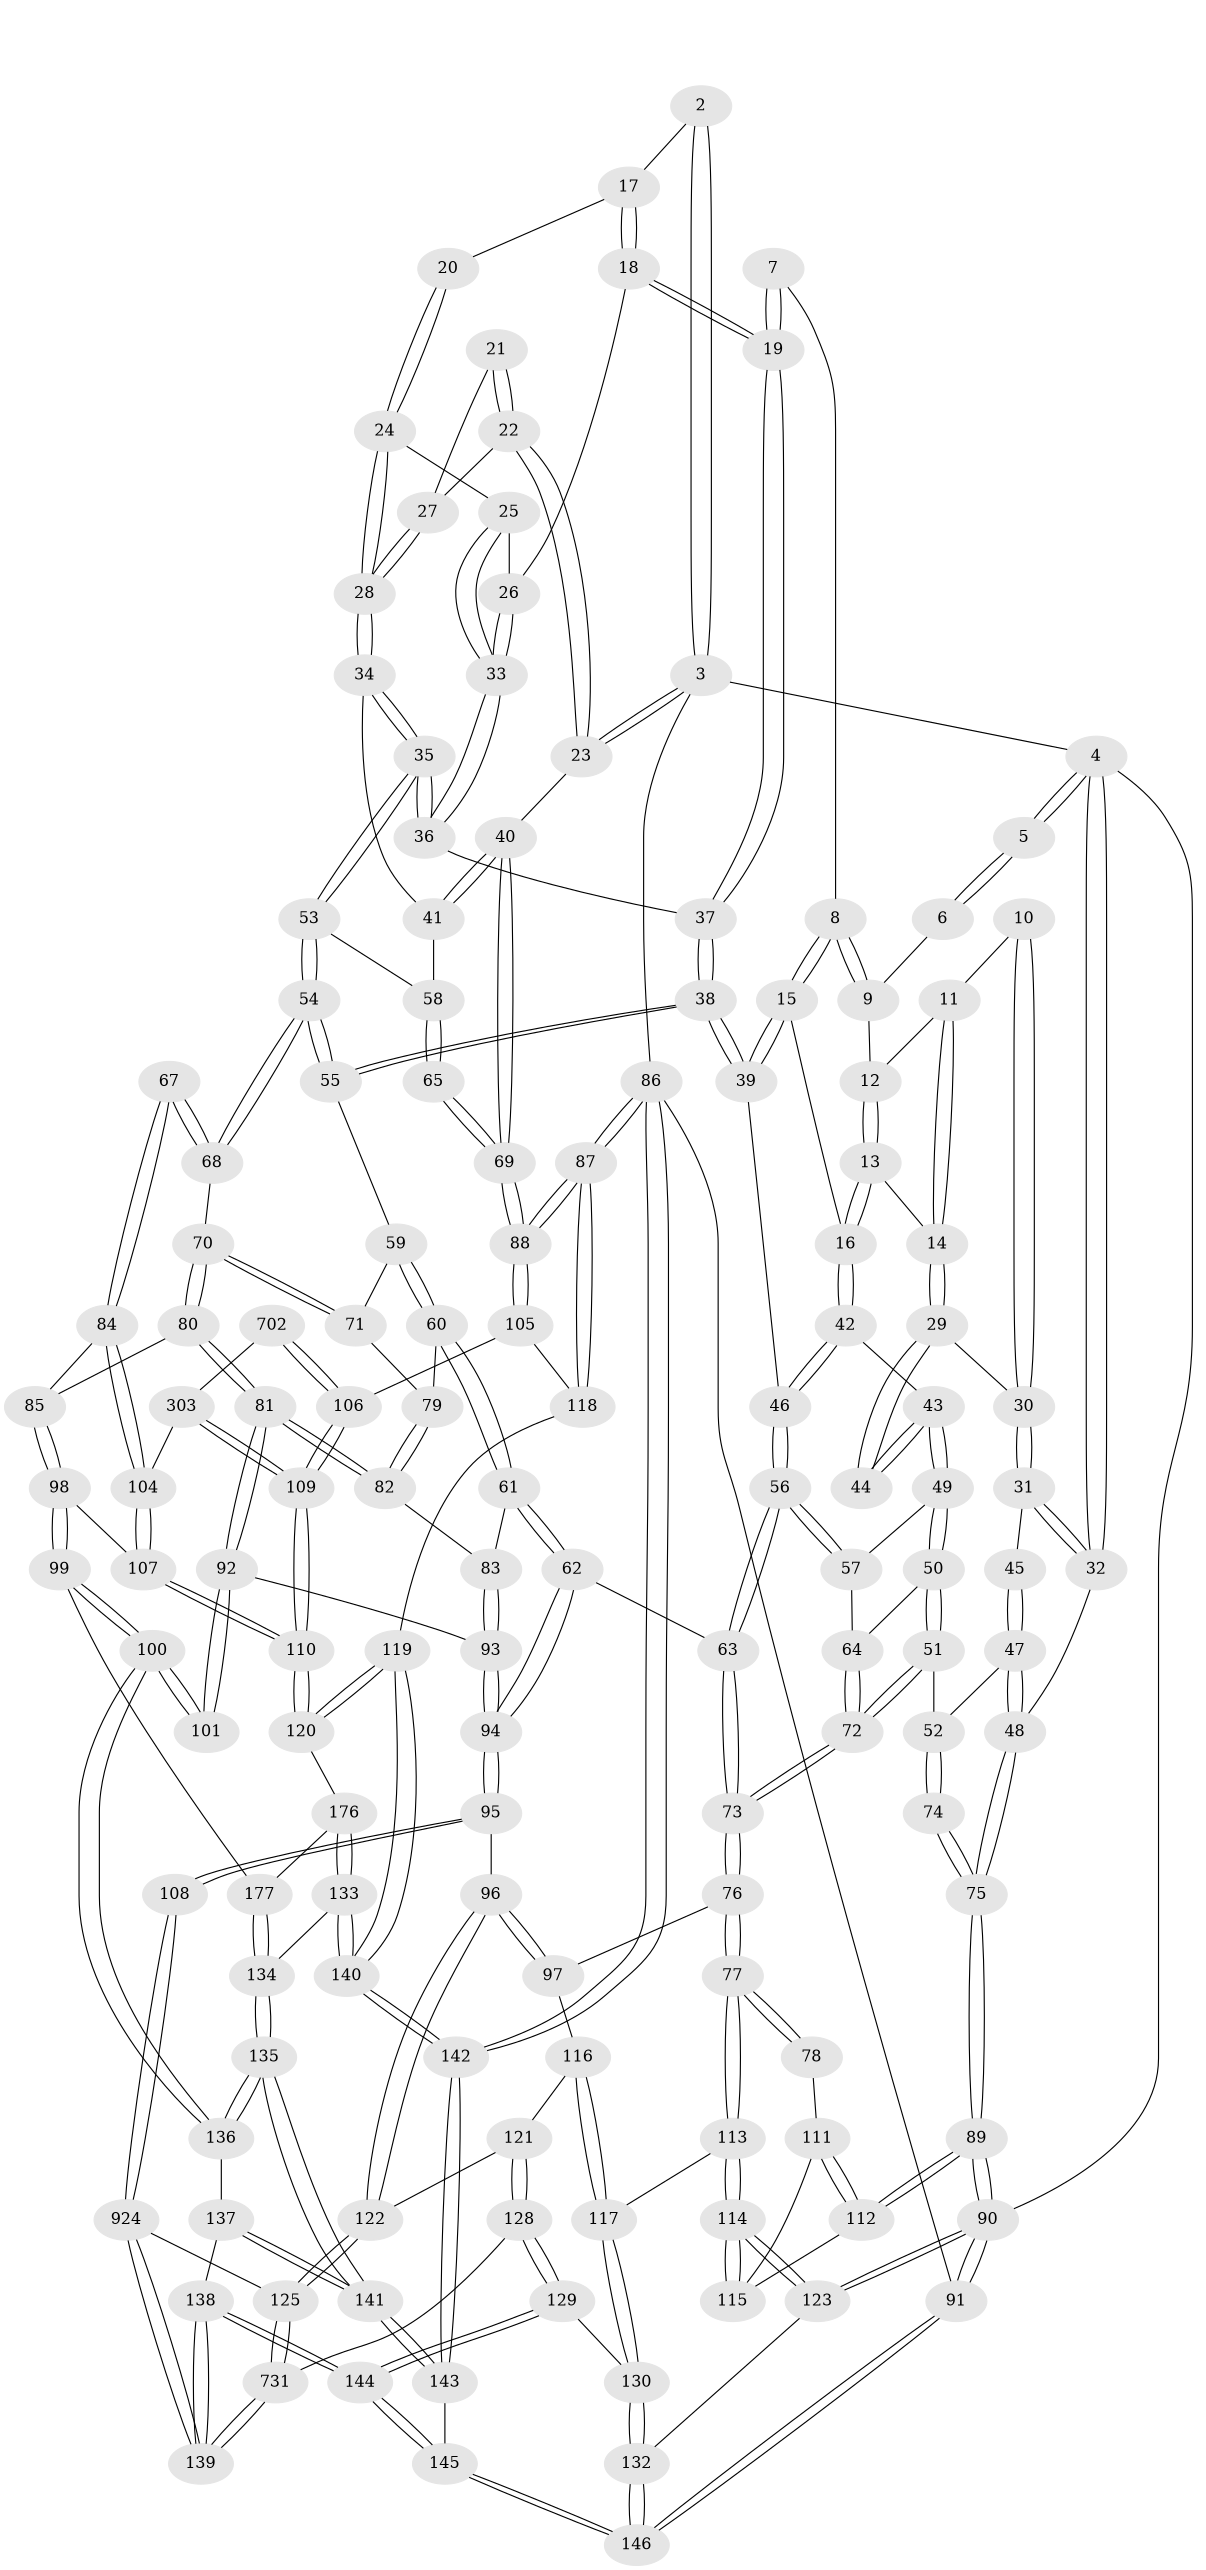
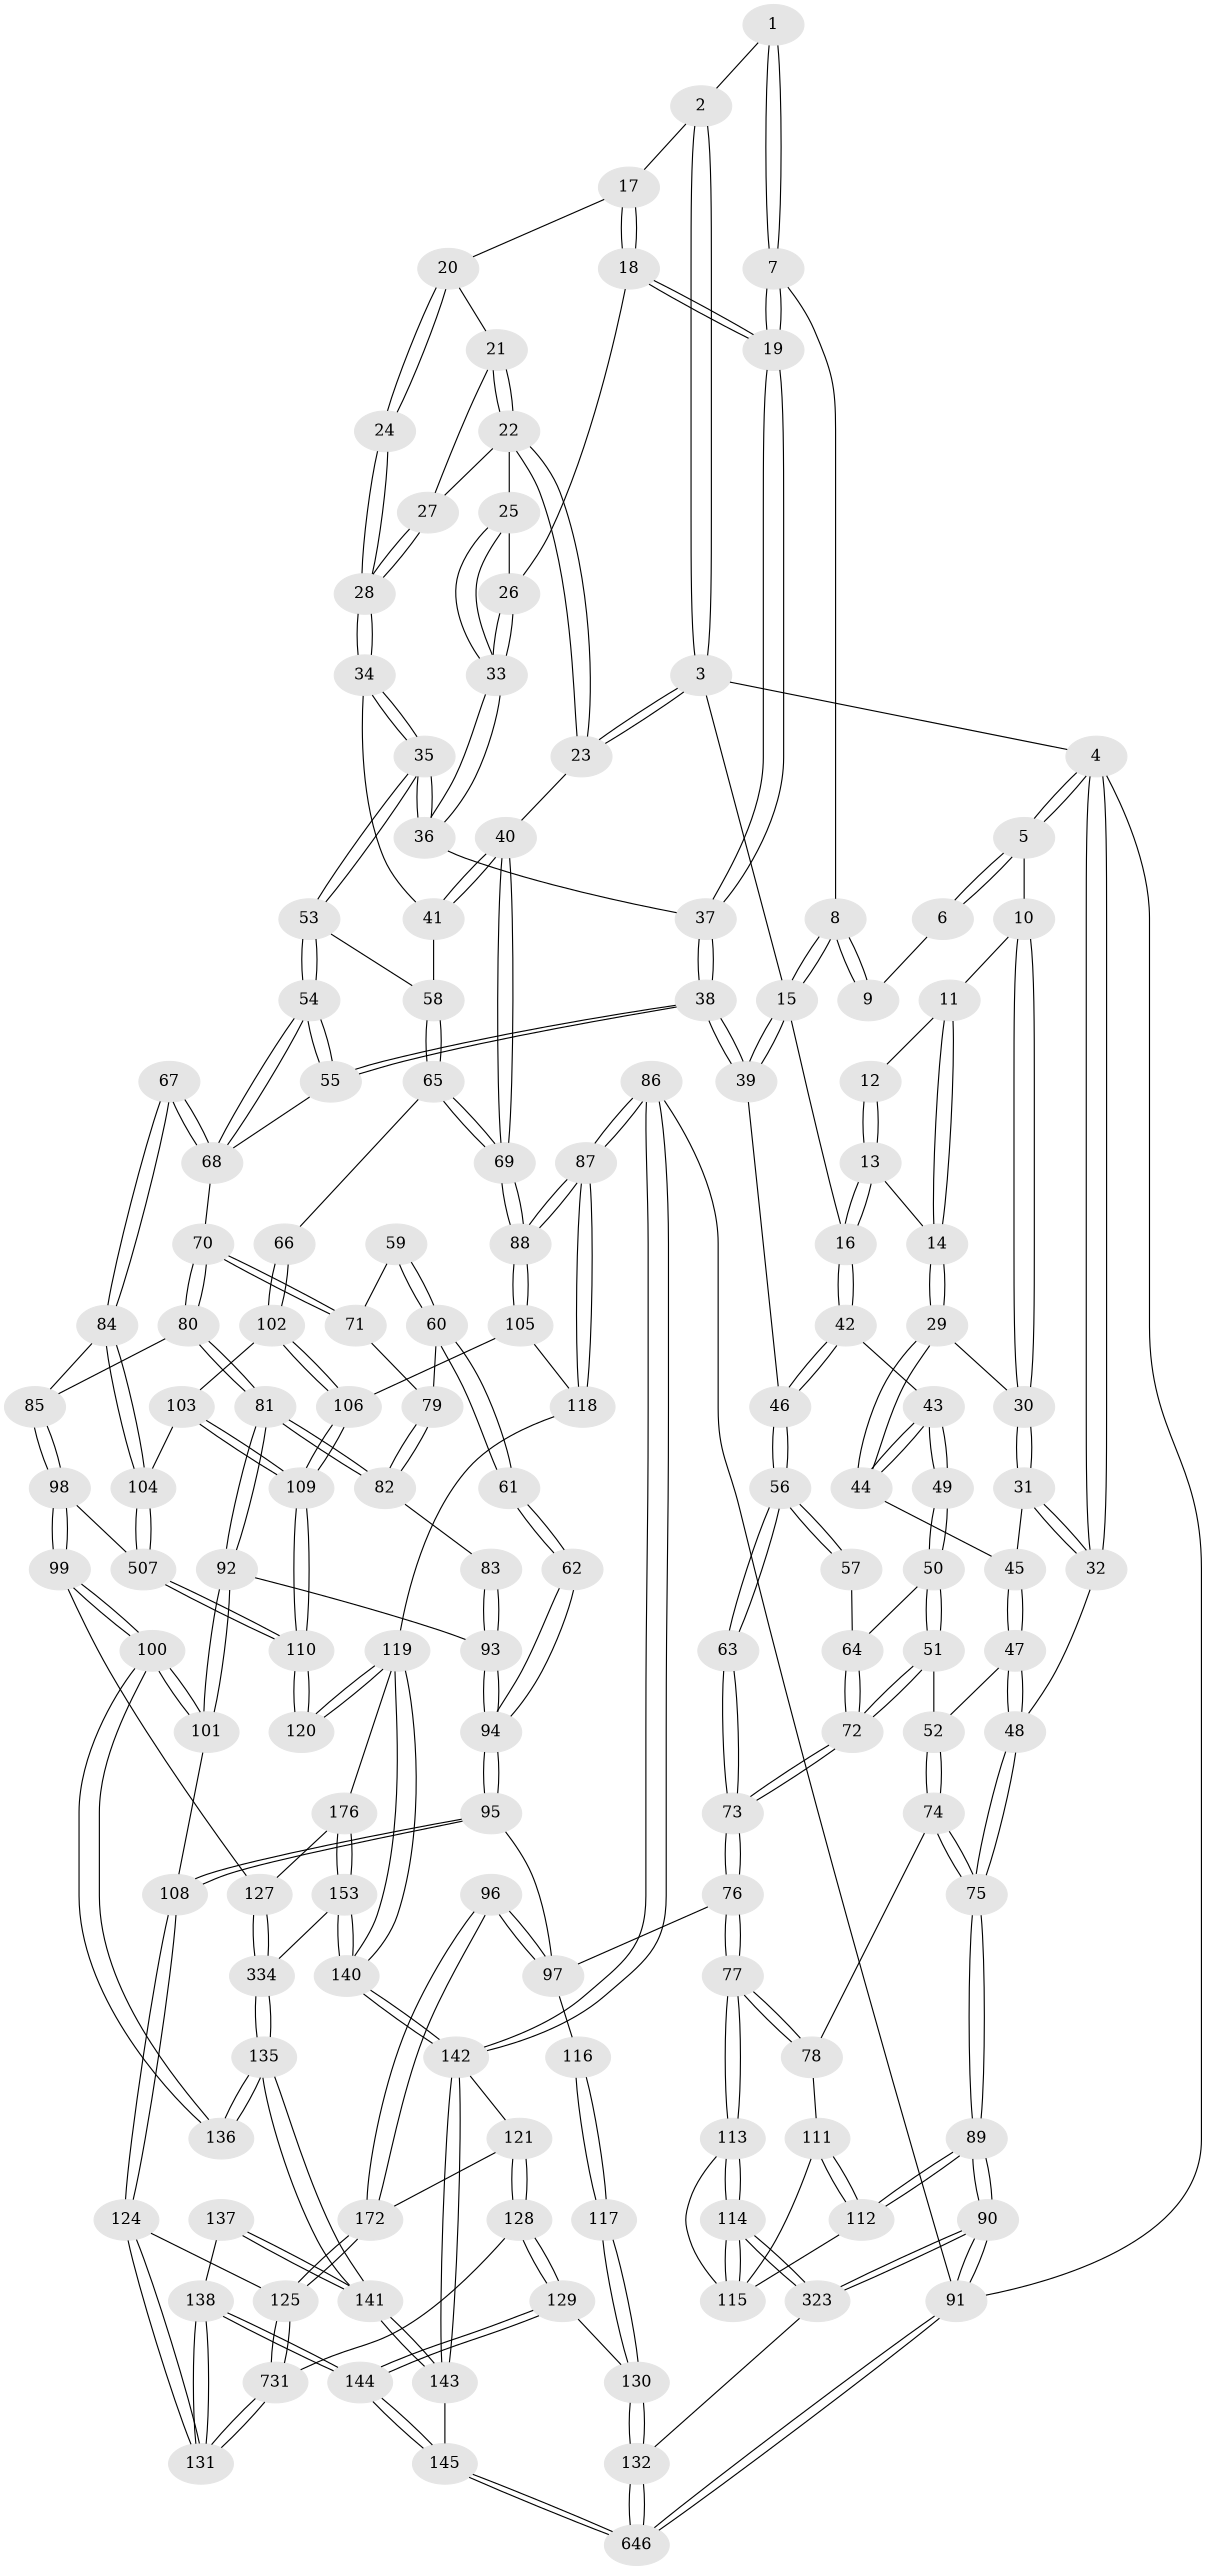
node "1": added
edge "20" -- "21": added
edge "24" -- "25": now "22" -- "25"
edge "3" -- "86": now "3" -- "15"
edge "5" -- "10": added
edge "9" -- "12": removed
edge "55" -- "59": now "55" -- "68"
node "66": added
node "702": label "702" -> "102"
node "303": label "303" -> "103"
edge "4" -- "90": now "4" -- "91"
edge "61" -- "83": removed
edge "49" -- "57": removed
edge "44" -- "45": added
node "107": label "107" -> "507"
edge "62" -- "63": removed
edge "120" -- "176": now "119" -- "176"
edge "101" -- "108": added
edge "95" -- "96": now "95" -- "97"
node "177": label "177" -> "127"
node "133": label "133" -> "153"
edge "74" -- "78": added
node "134": label "134" -> "334"
edge "116" -- "121": now "142" -- "121"
edge "136" -- "137": removed
edge "113" -- "117": now "113" -- "115"
node "924": label "924" -> "124"
node "122": label "122" -> "172"
node "123": label "123" -> "323"
node "139": label "139" -> "131"
node "146": label "146" -> "646"
